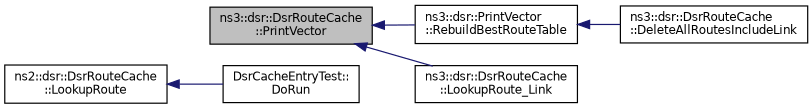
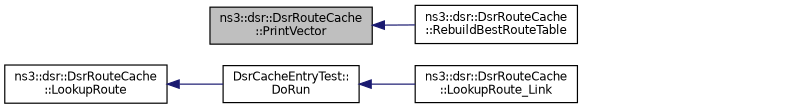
node "ns3::dsr::PrintVector ::RebuildBestRouteTable": label "ns3::dsr::PrintVector ::RebuildBestRouteTable" -> "ns3::dsr::DsrRouteCache ::RebuildBestRouteTable"
node "ns3::dsr::DsrRouteCache ::DeleteAllRoutesIncludeLink": removed
edge "ns3::dsr::DsrRouteCache ::LookupRoute_Link" -> "ns3::dsr::DsrRouteCache ::PrintVector": now "ns3::dsr::DsrRouteCache ::LookupRoute_Link" -> "DsrCacheEntryTest:: DoRun"
node "ns2::dsr::DsrRouteCache ::LookupRoute": label "ns2::dsr::DsrRouteCache ::LookupRoute" -> "ns3::dsr::DsrRouteCache ::LookupRoute"
